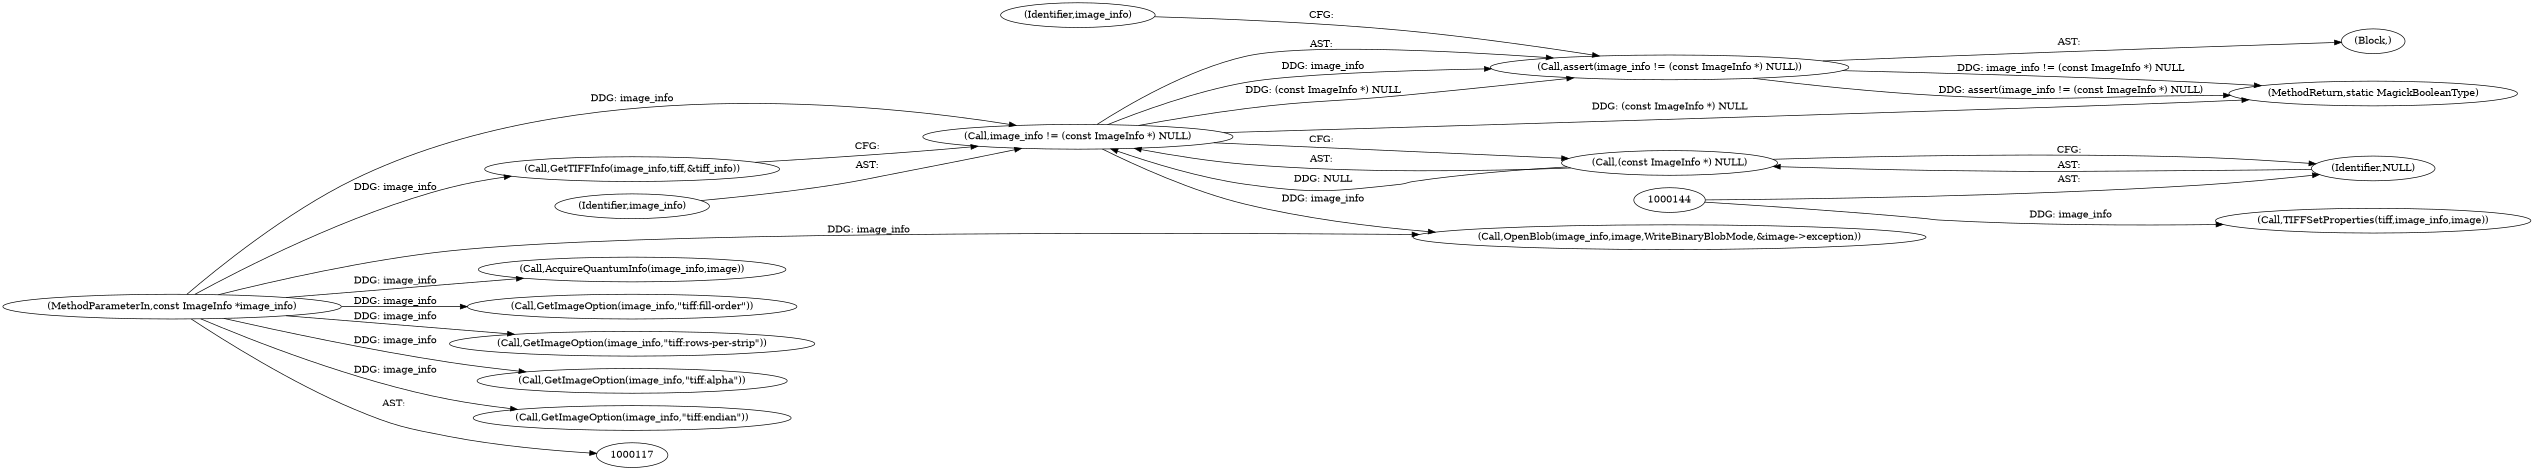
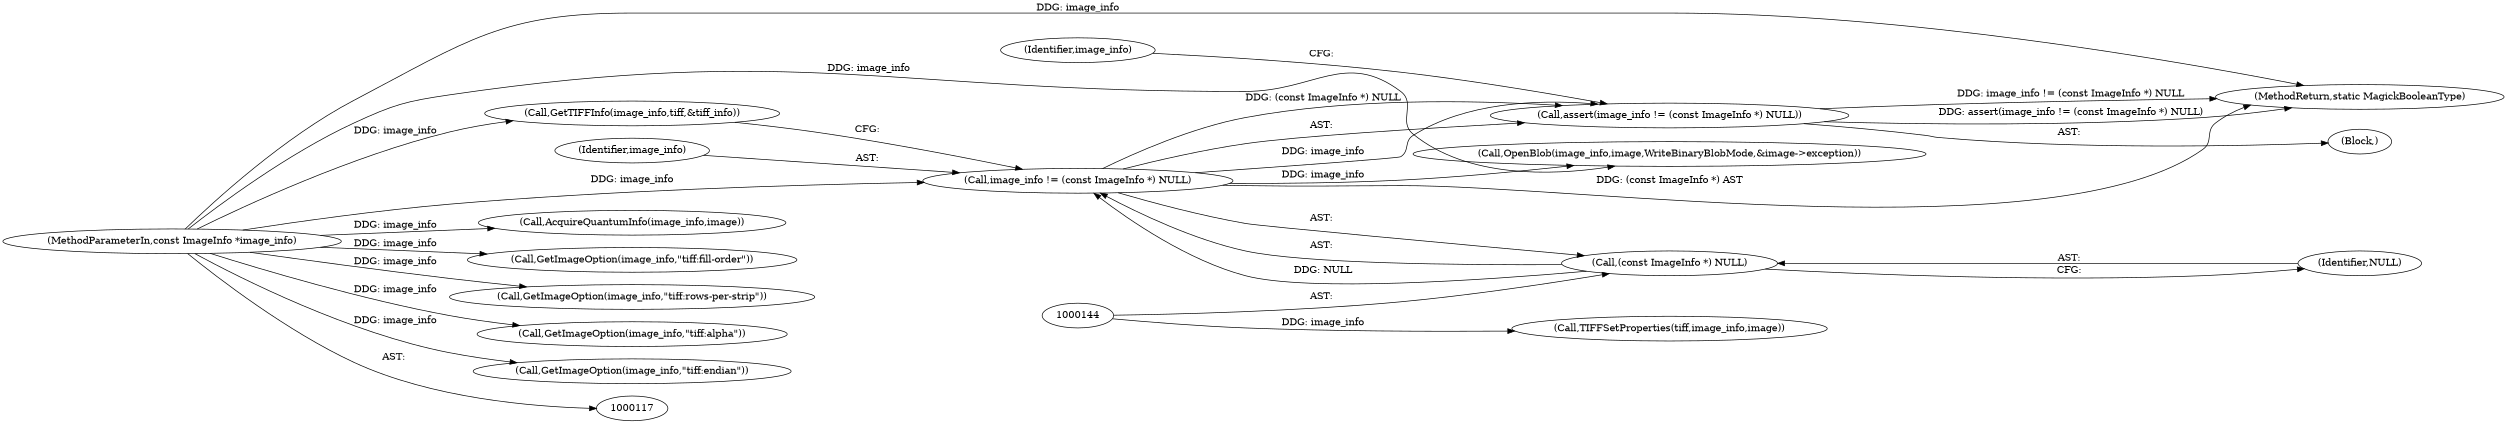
edge "(MethodParameterIn,const ImageInfo *image_info)" -> "(MethodReturn,static MagickBooleanType)": added, label "DDG: image_info"
edge "(Call,image_info != (const ImageInfo *) NULL)" -> "(MethodReturn,static MagickBooleanType)": label "DDG: (const ImageInfo *) NULL" -> "DDG: (const ImageInfo *) AST"
edge "(Call,image_info != (const ImageInfo *) NULL)" -> "(Call,(const ImageInfo *) NULL)": label "CFG: " -> "AST: "
edge "1000144" -> "(Identifier,NULL)": now "1000144" -> "(Call,(const ImageInfo *) NULL)"
